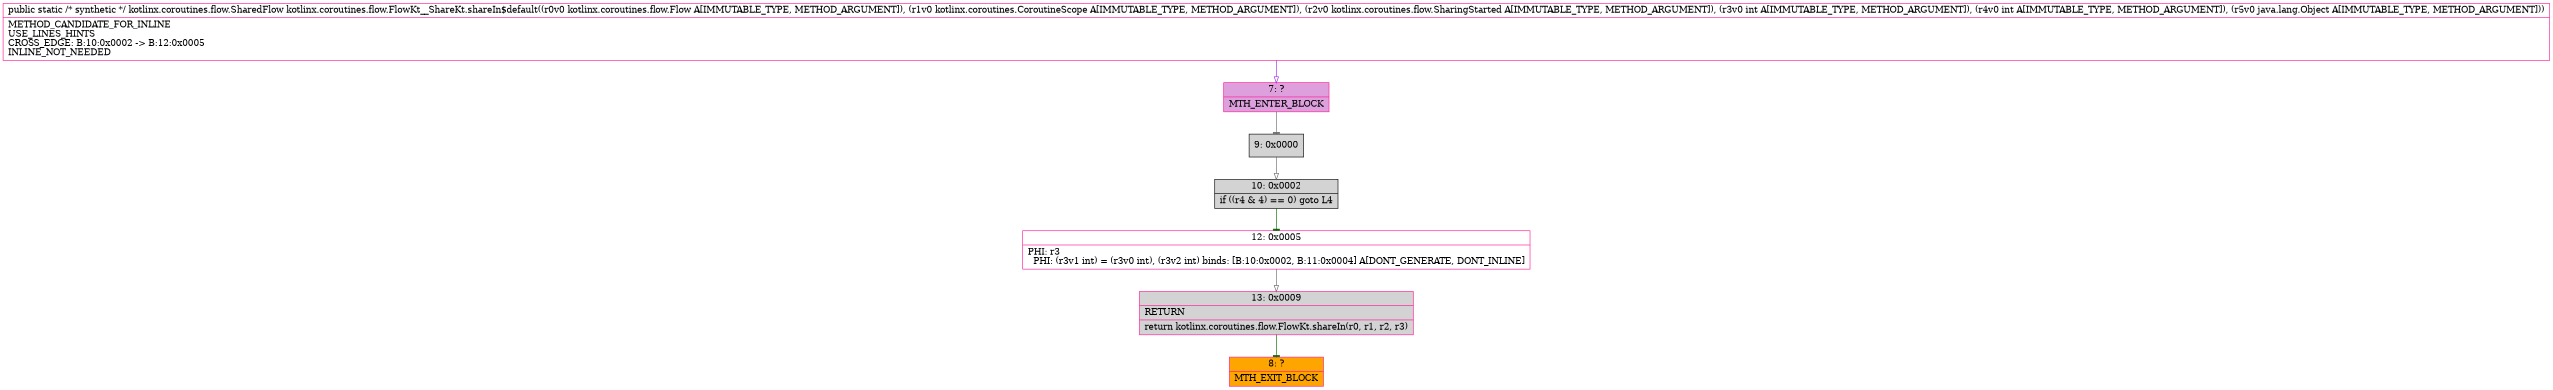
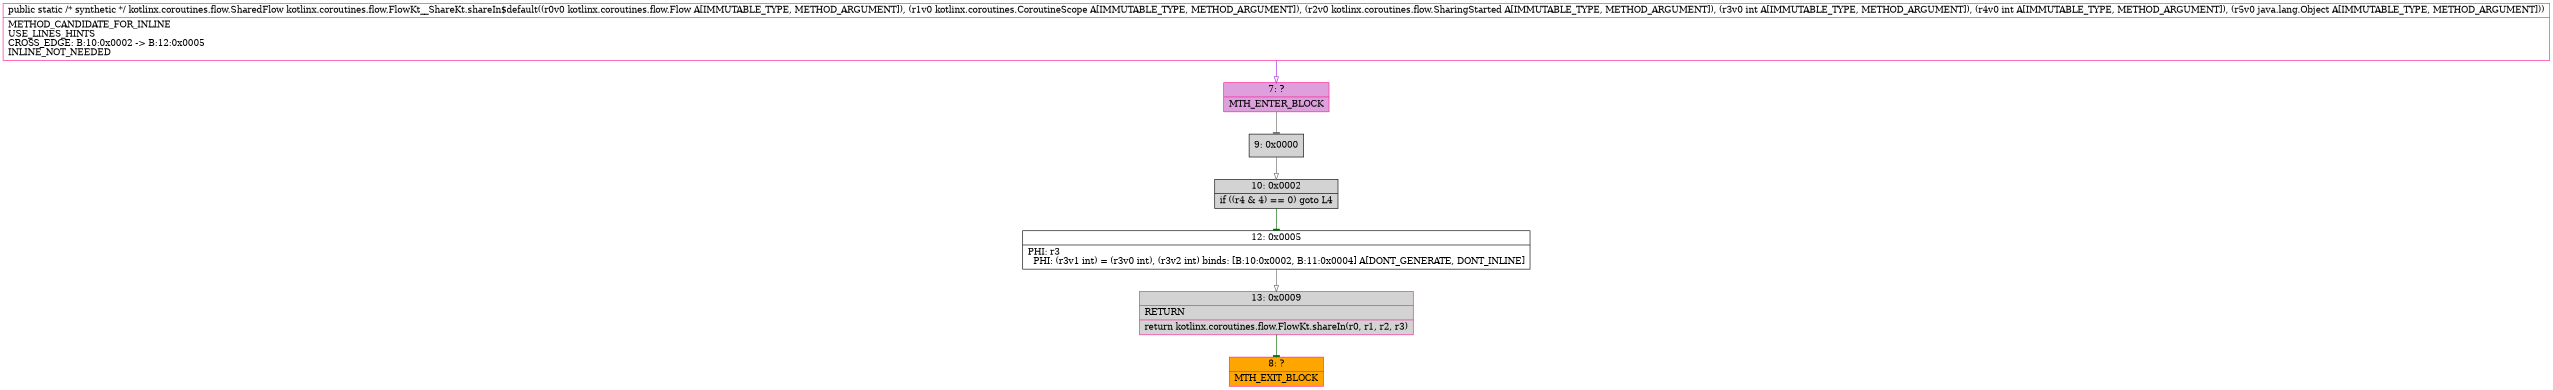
node "12: 0x0005": color deeppink -> black
